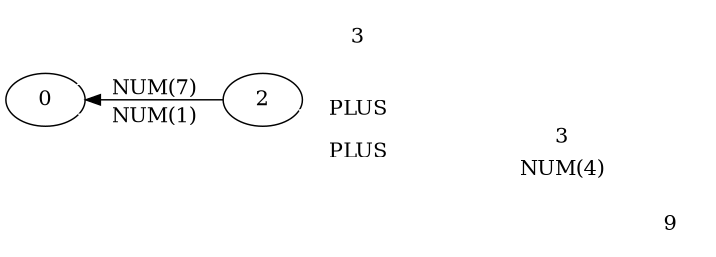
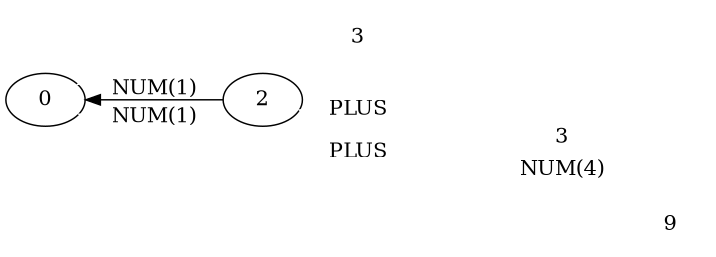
edge "2" -> "0": label "NUM(7)" -> "NUM(1)"
